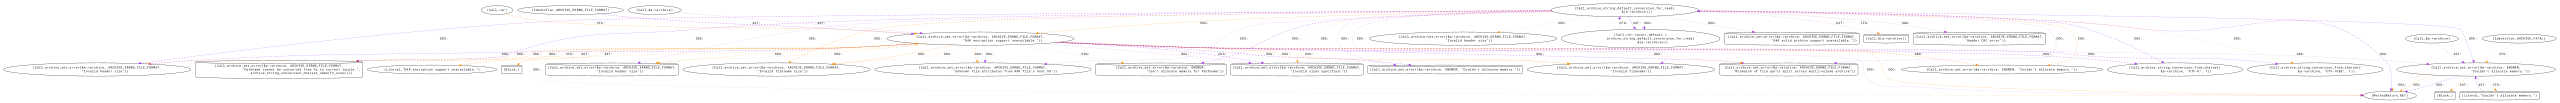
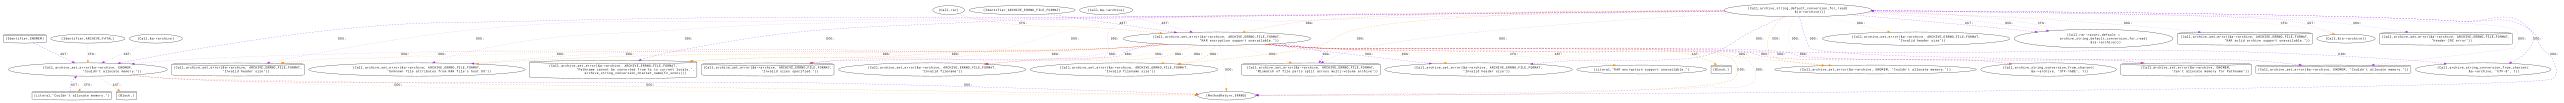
node "(Identifier,ENOMEM)": added
node "(Call,&(a->archive))": shape cylinder -> ellipse
node "(MethodReturn,RET)": label "(MethodReturn,RET)" -> "(MethodReturn,ERRNO)"
